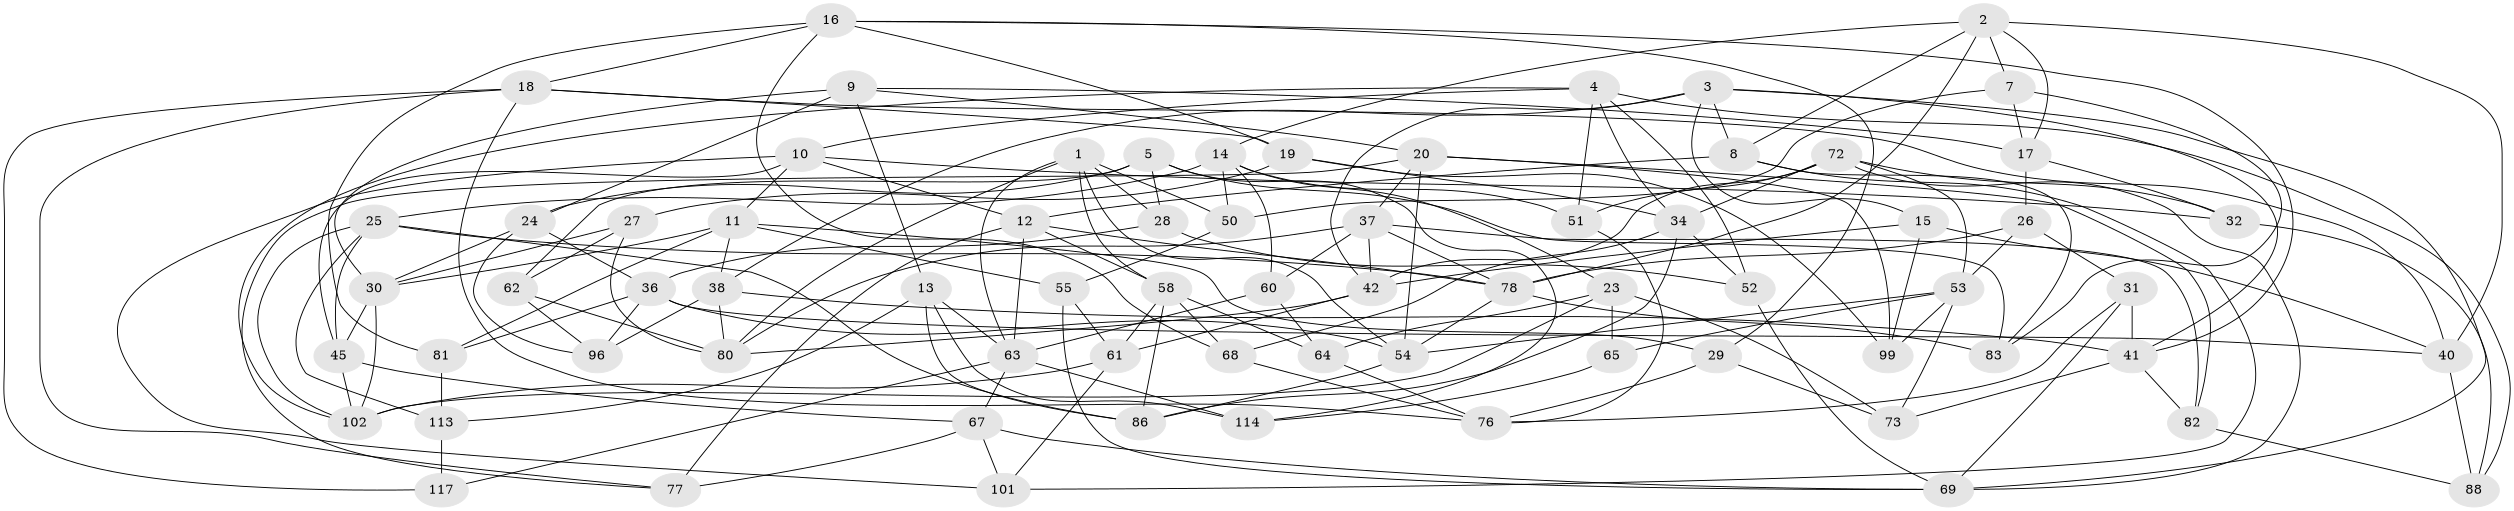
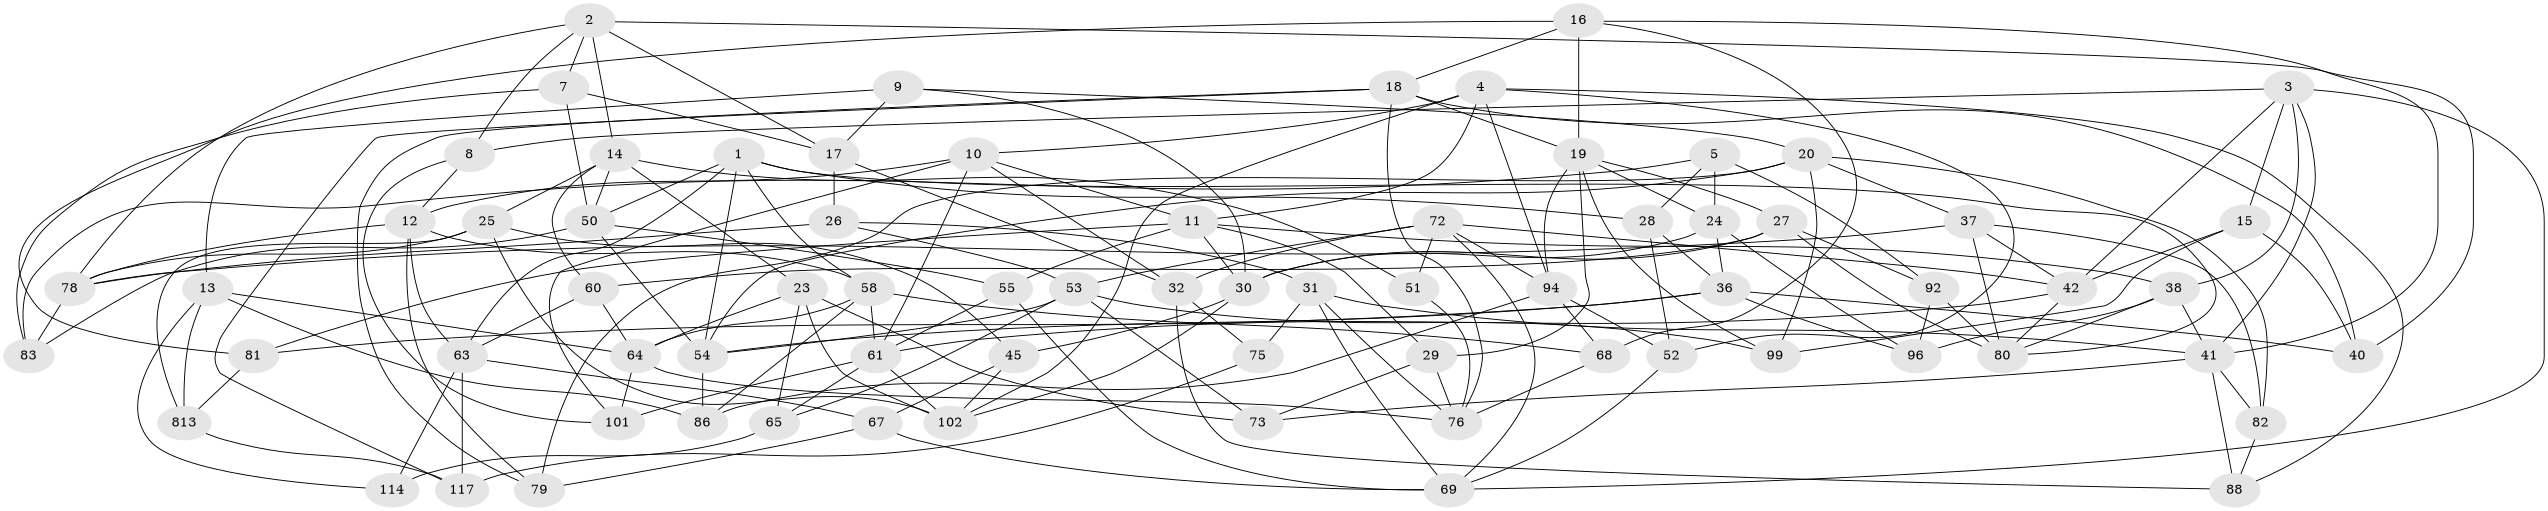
edge "16" -- "29": now "19" -- "29"
edge "9" -- "24": now "19" -- "24"
edge "4" -- "51": now "4" -- "11"
edge "10" -- "45": now "10" -- "61"
node "34": label "34" -> "94"
edge "8" -- "83": now "50" -- "83"
edge "5" -- "114": removed
edge "37" -- "60": now "27" -- "60"
edge "25" -- "86": removed
node "62": label "62" -> "92"
edge "13" -- "63": now "13" -- "64"
edge "78" -- "54": now "50" -- "54"
node "75": added
edge "61" -- "65": added
node "113": label "113" -> "813"
edge "40" -- "88": now "41" -- "88"
edge "67" -- "101": now "64" -- "101"
node "77": label "77" -> "79"
